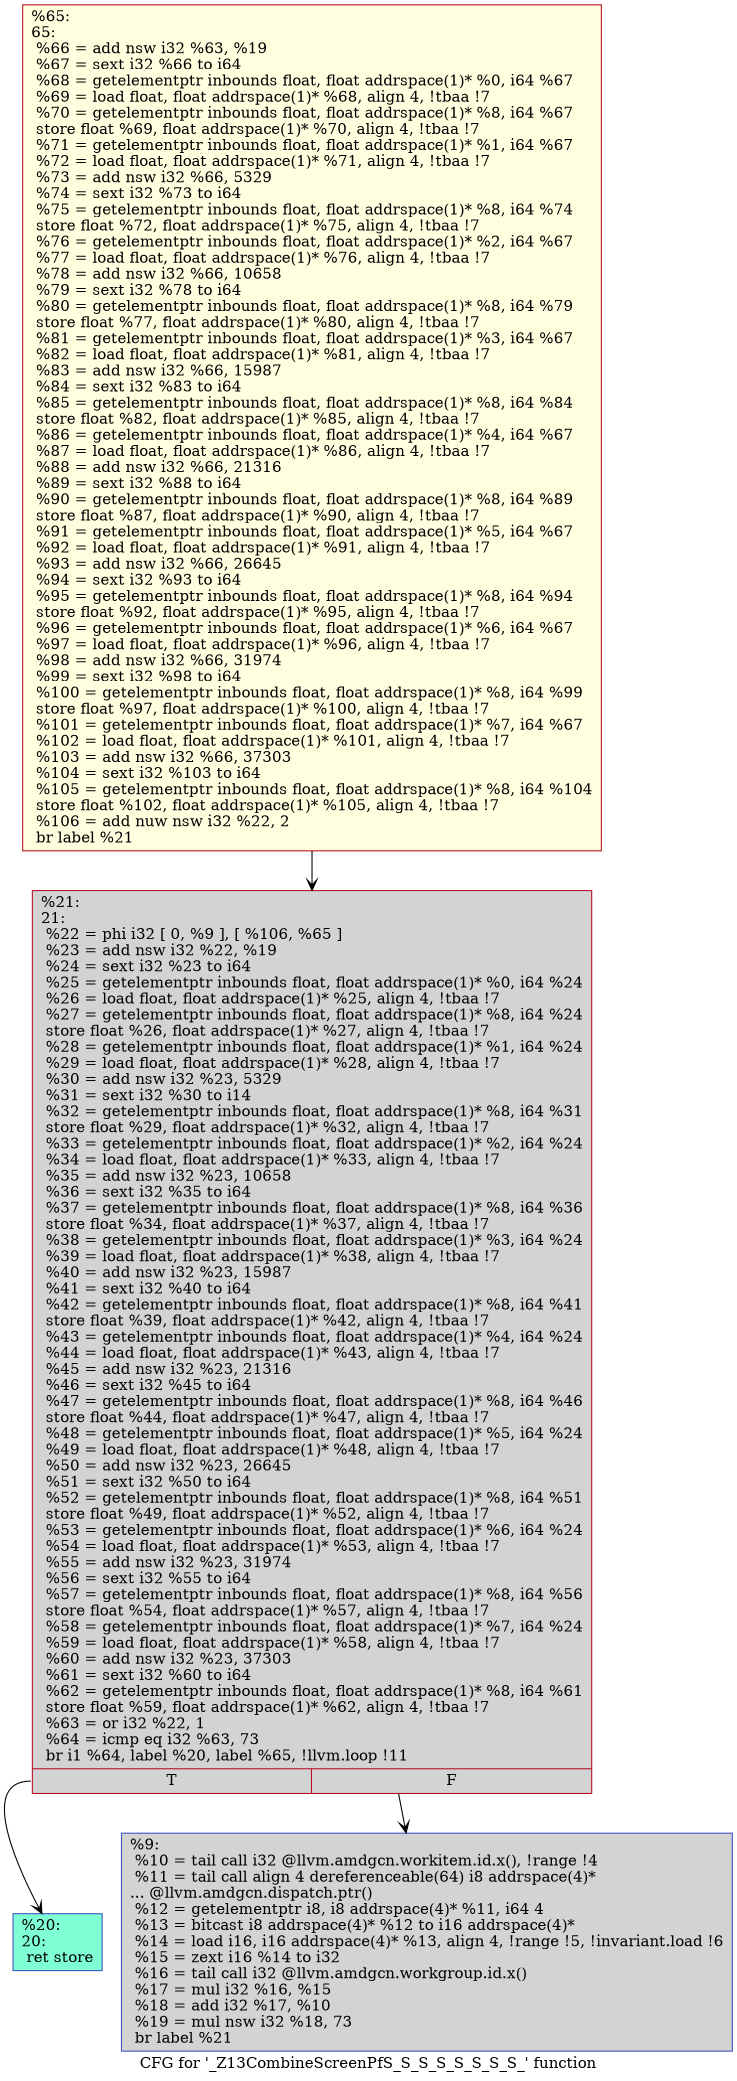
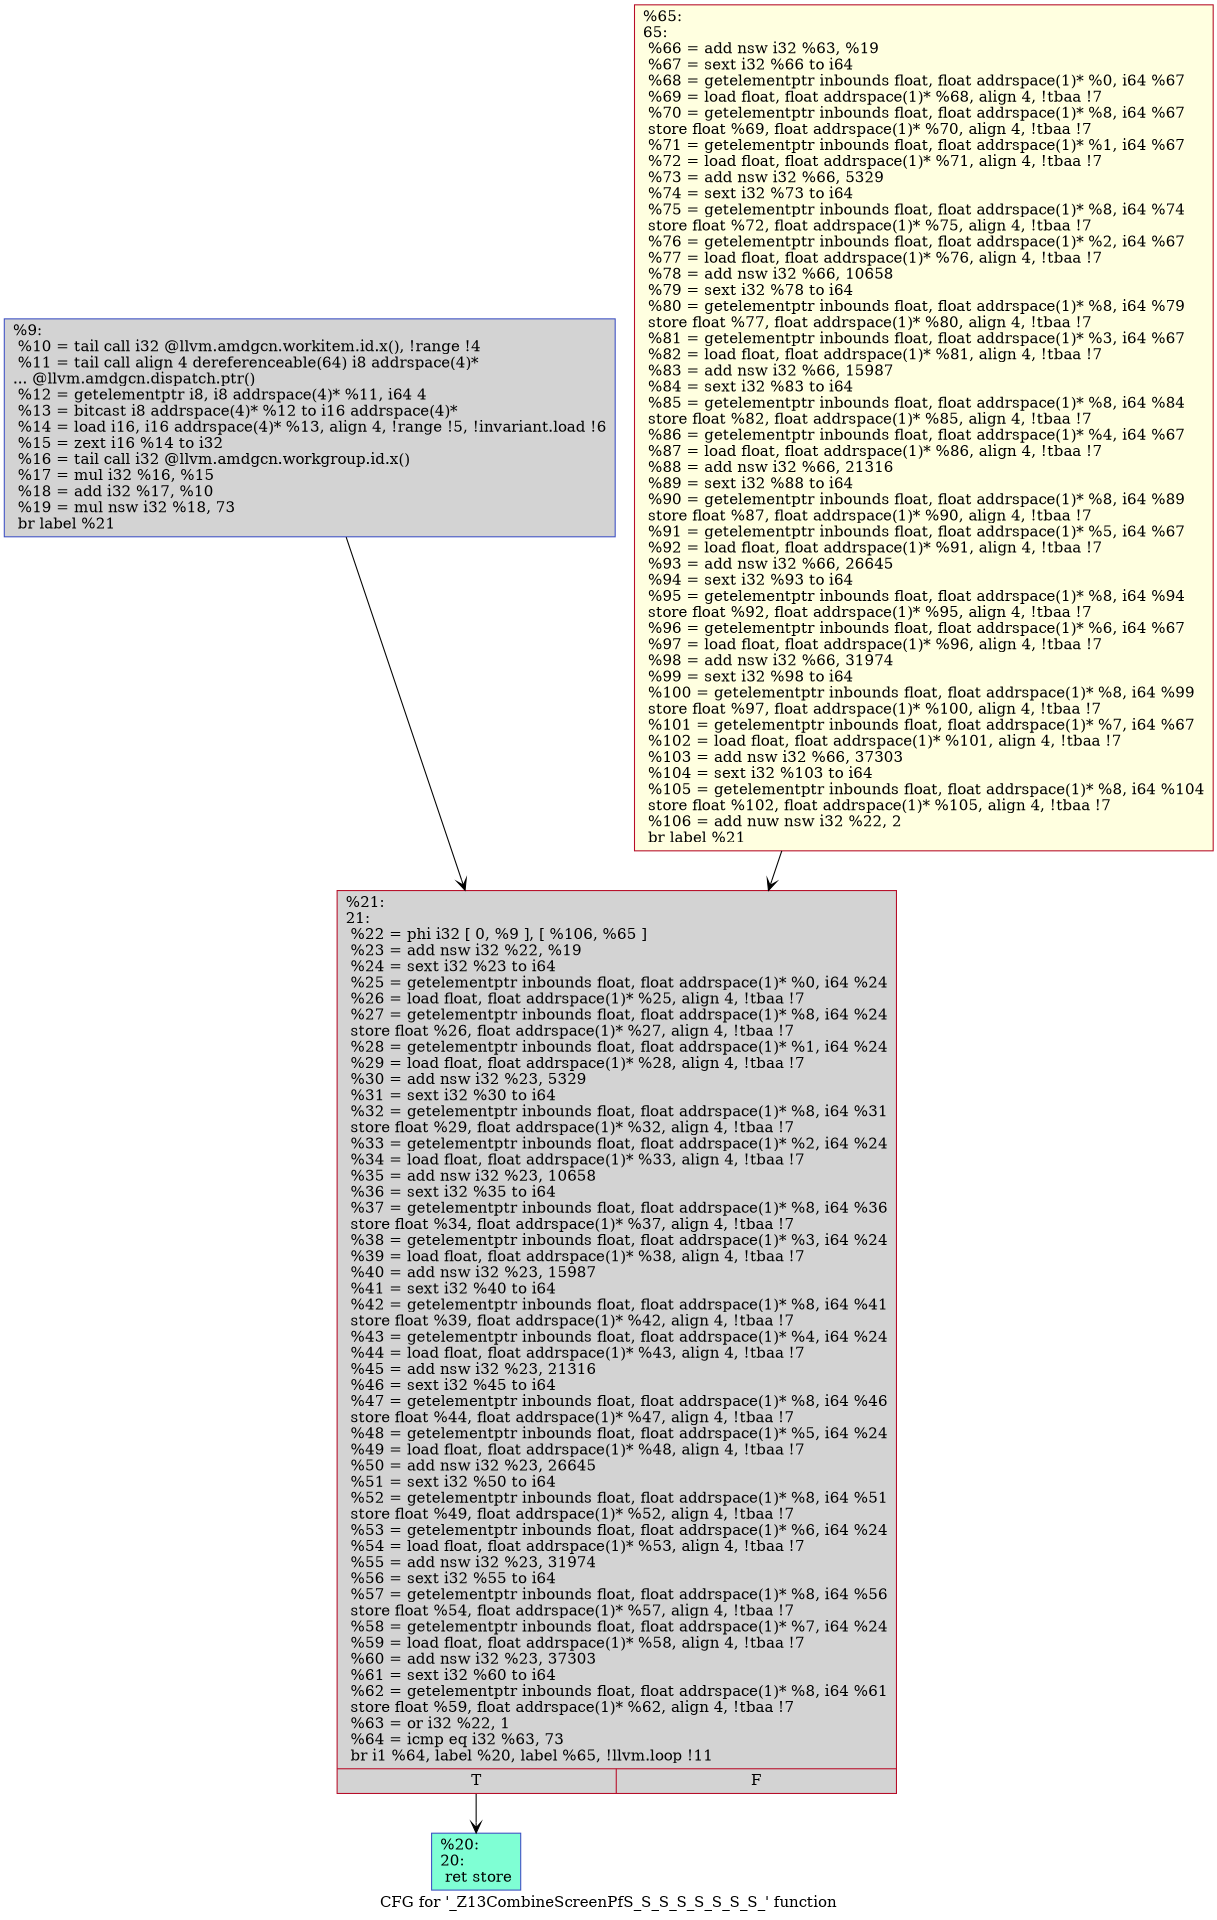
node "%21:": text "%31 = sext i32 %30 to i14" -> "%31 = sext i32 %30 to i64"
edge "%21:" -> "%9:": reversed
